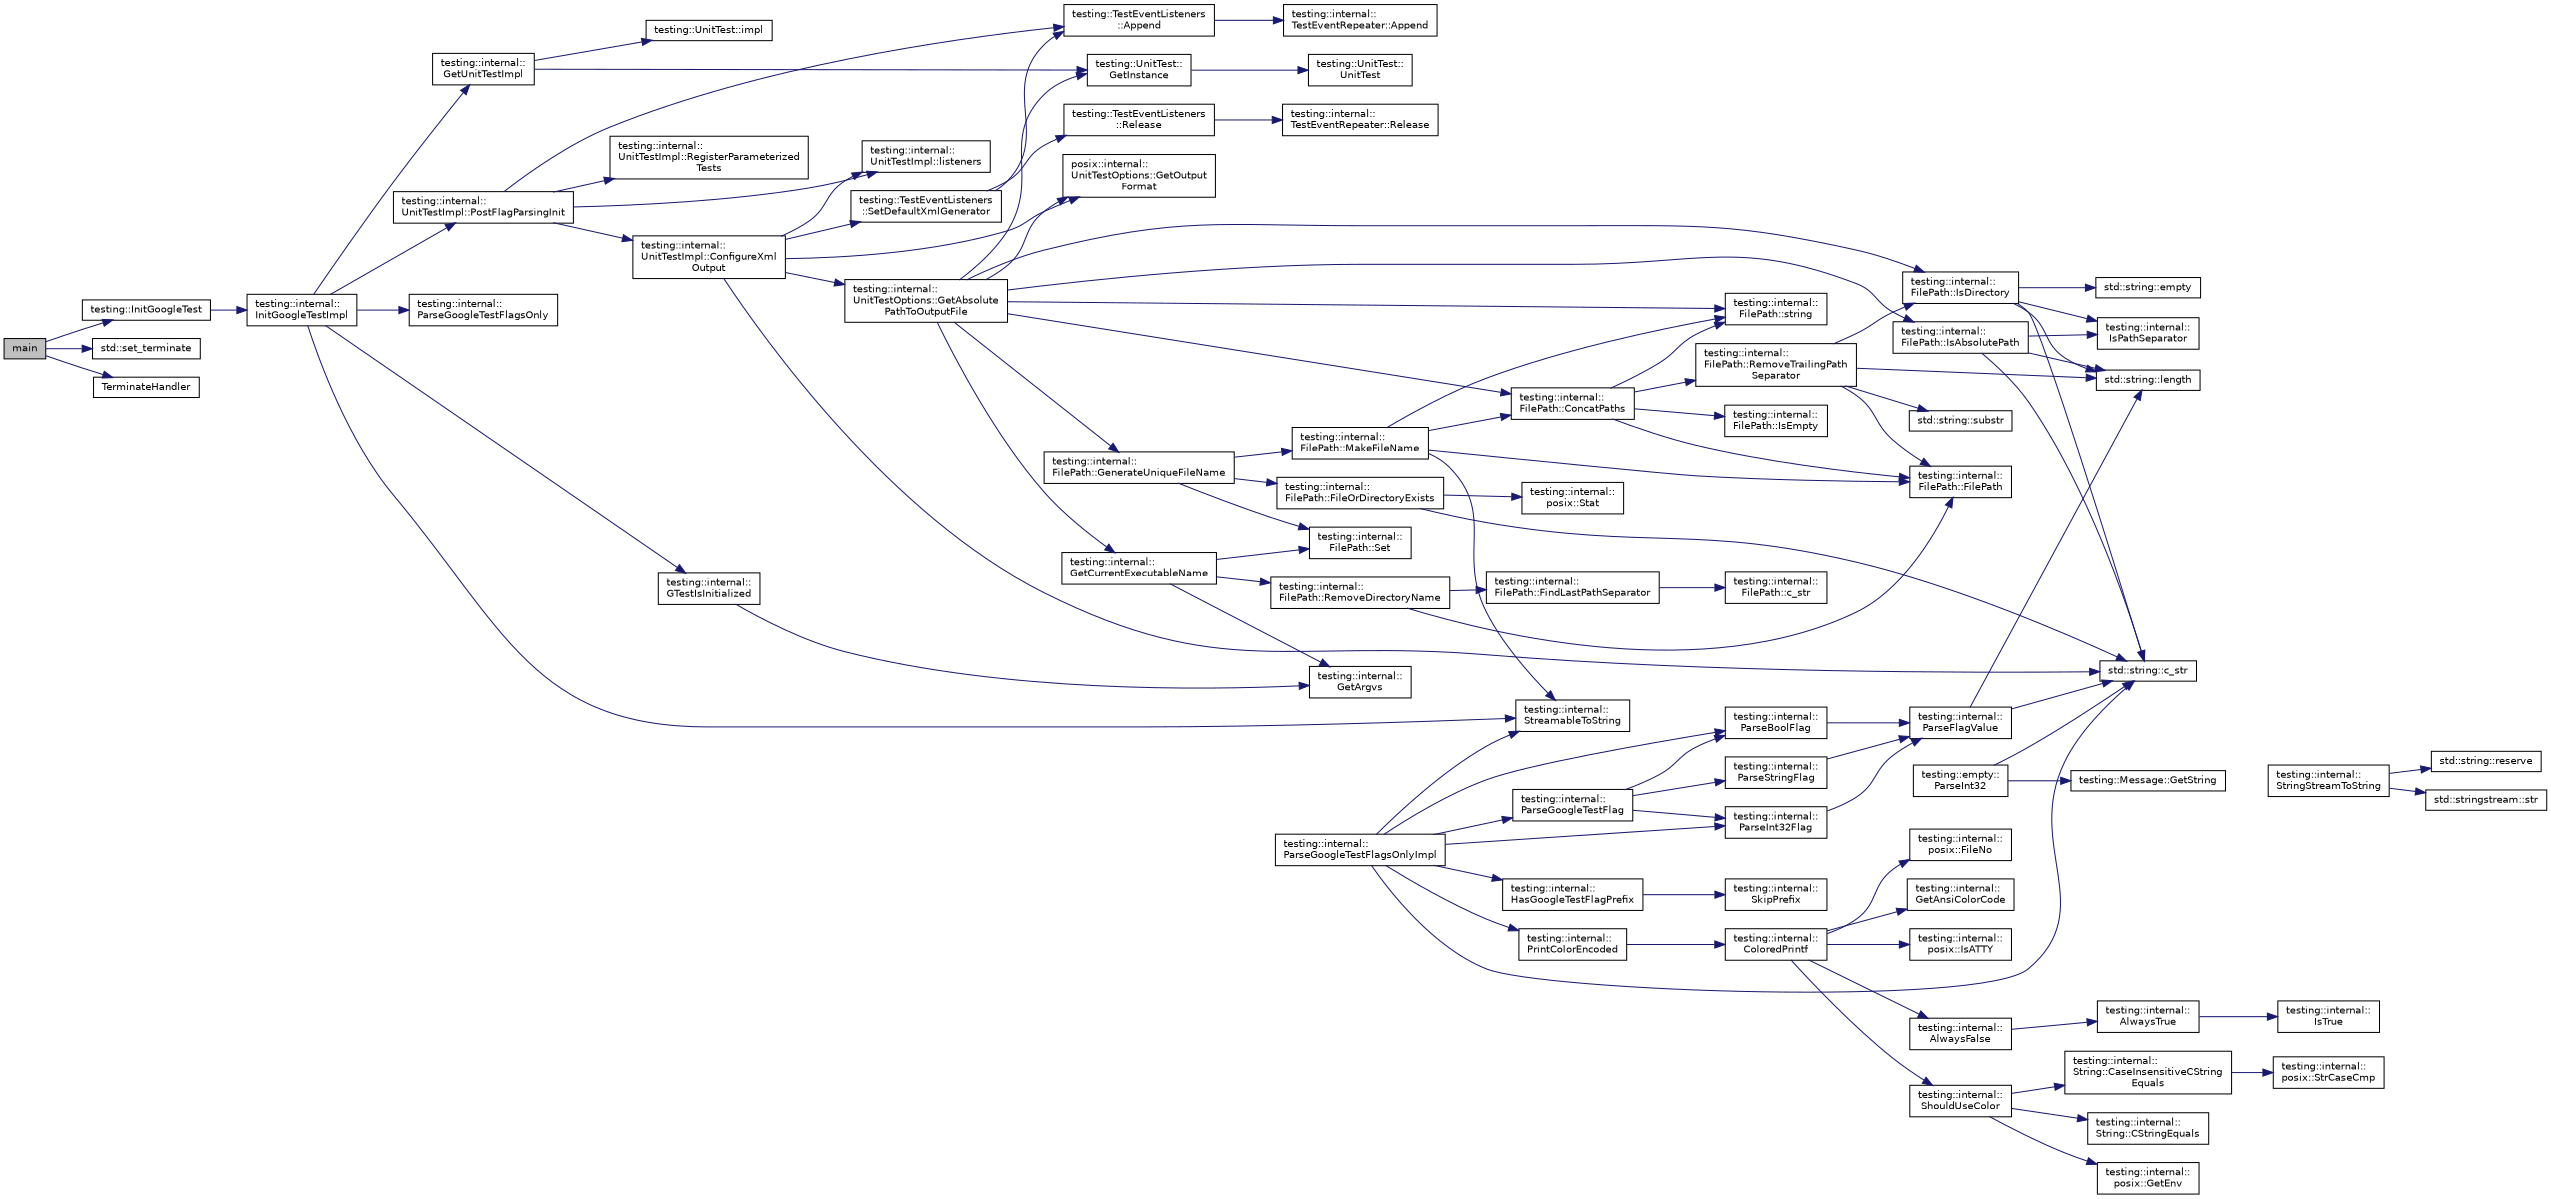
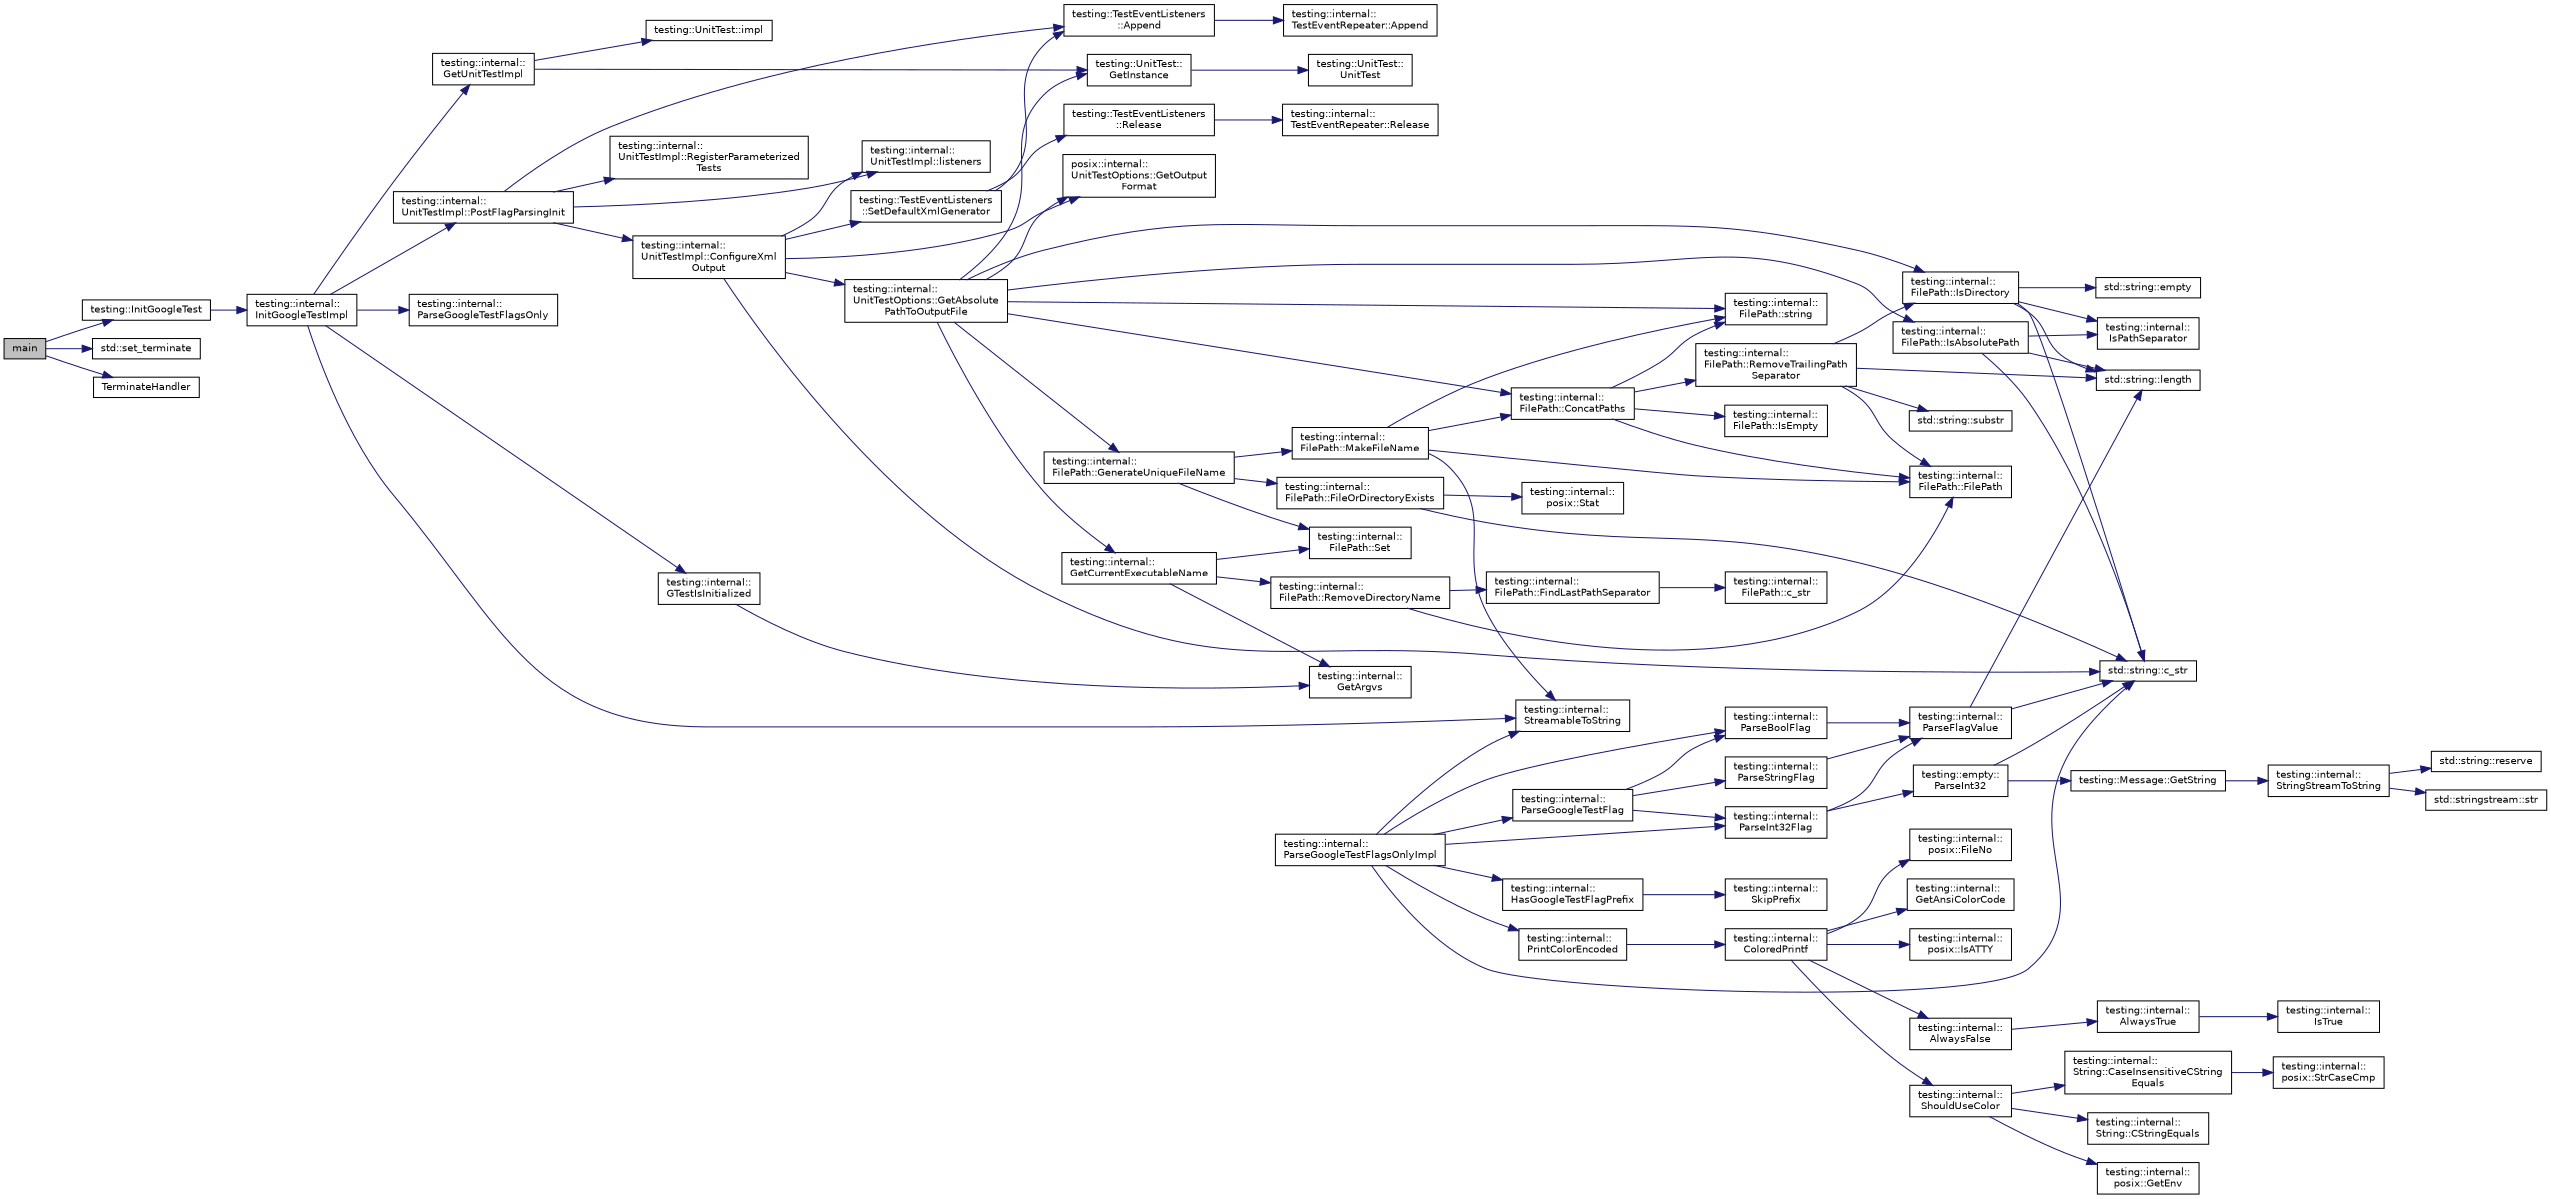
edge "testing::Message::GetString" -> "testing::internal:: StringStreamToString": added
edge "testing::internal:: ParseInt32Flag" -> "testing::empty:: ParseInt32": added
